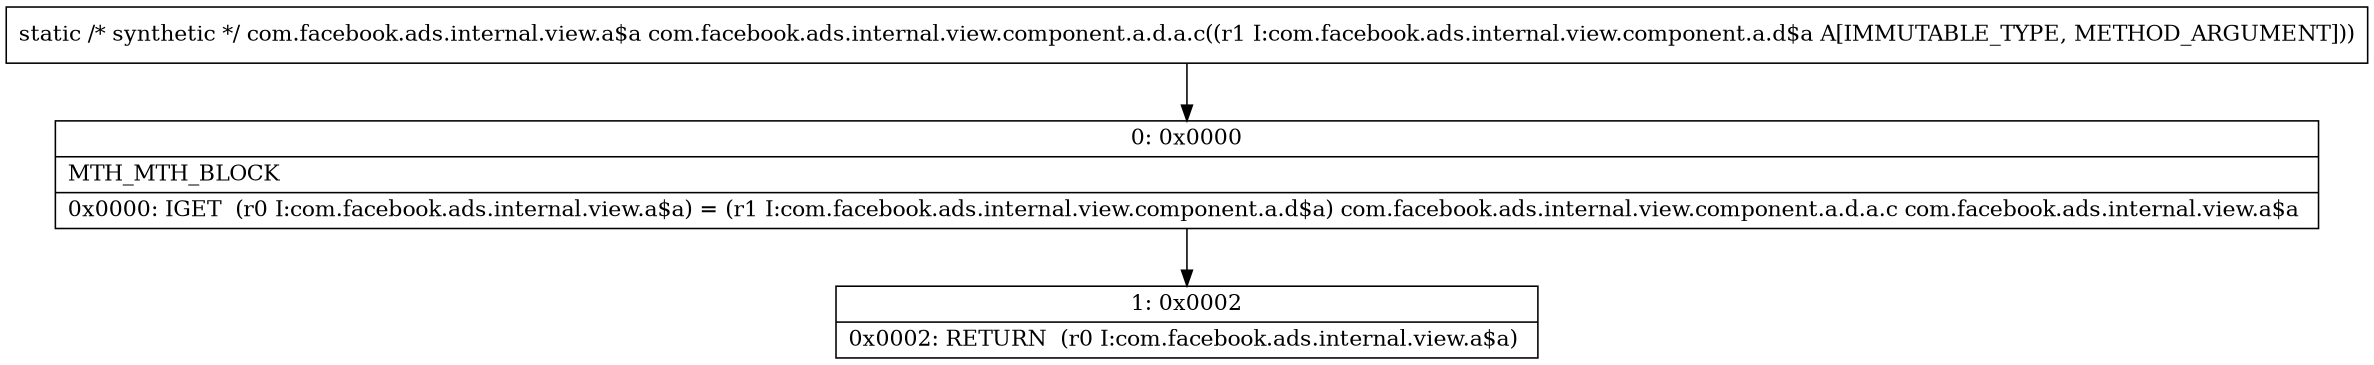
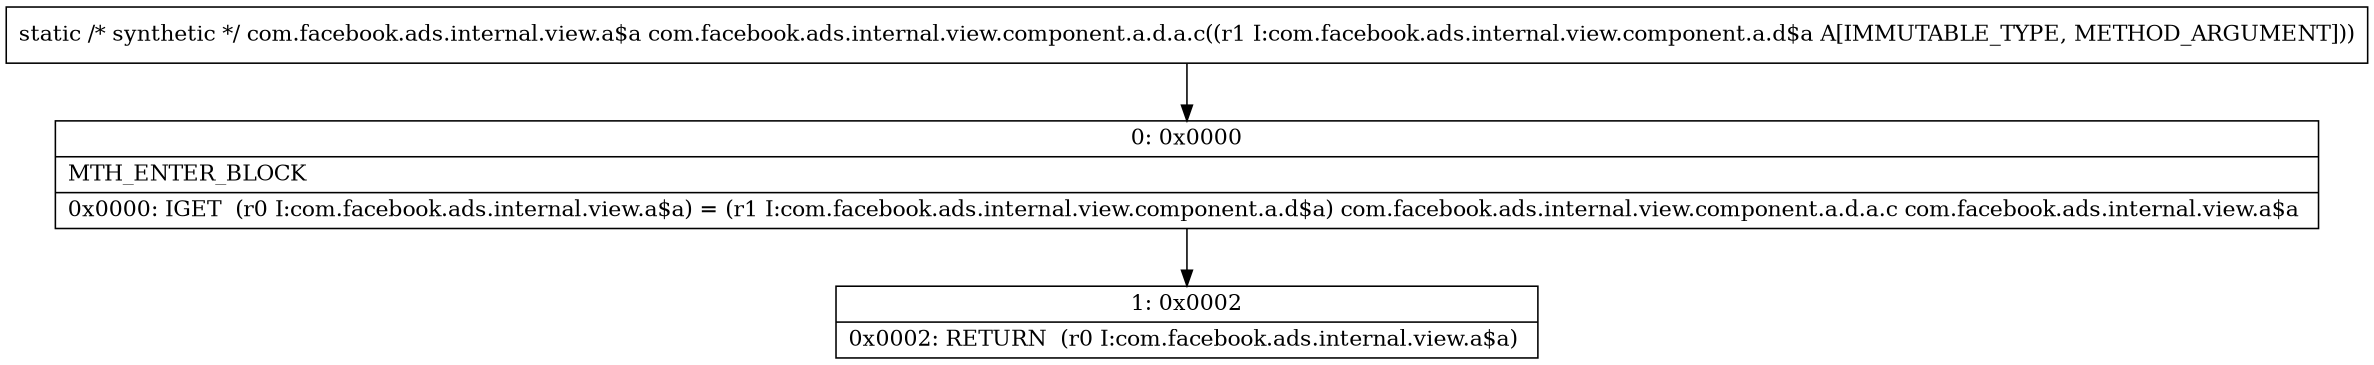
node "0: 0x0000": text "MTH_MTH_BLOCK" -> "MTH_ENTER_BLOCK"
